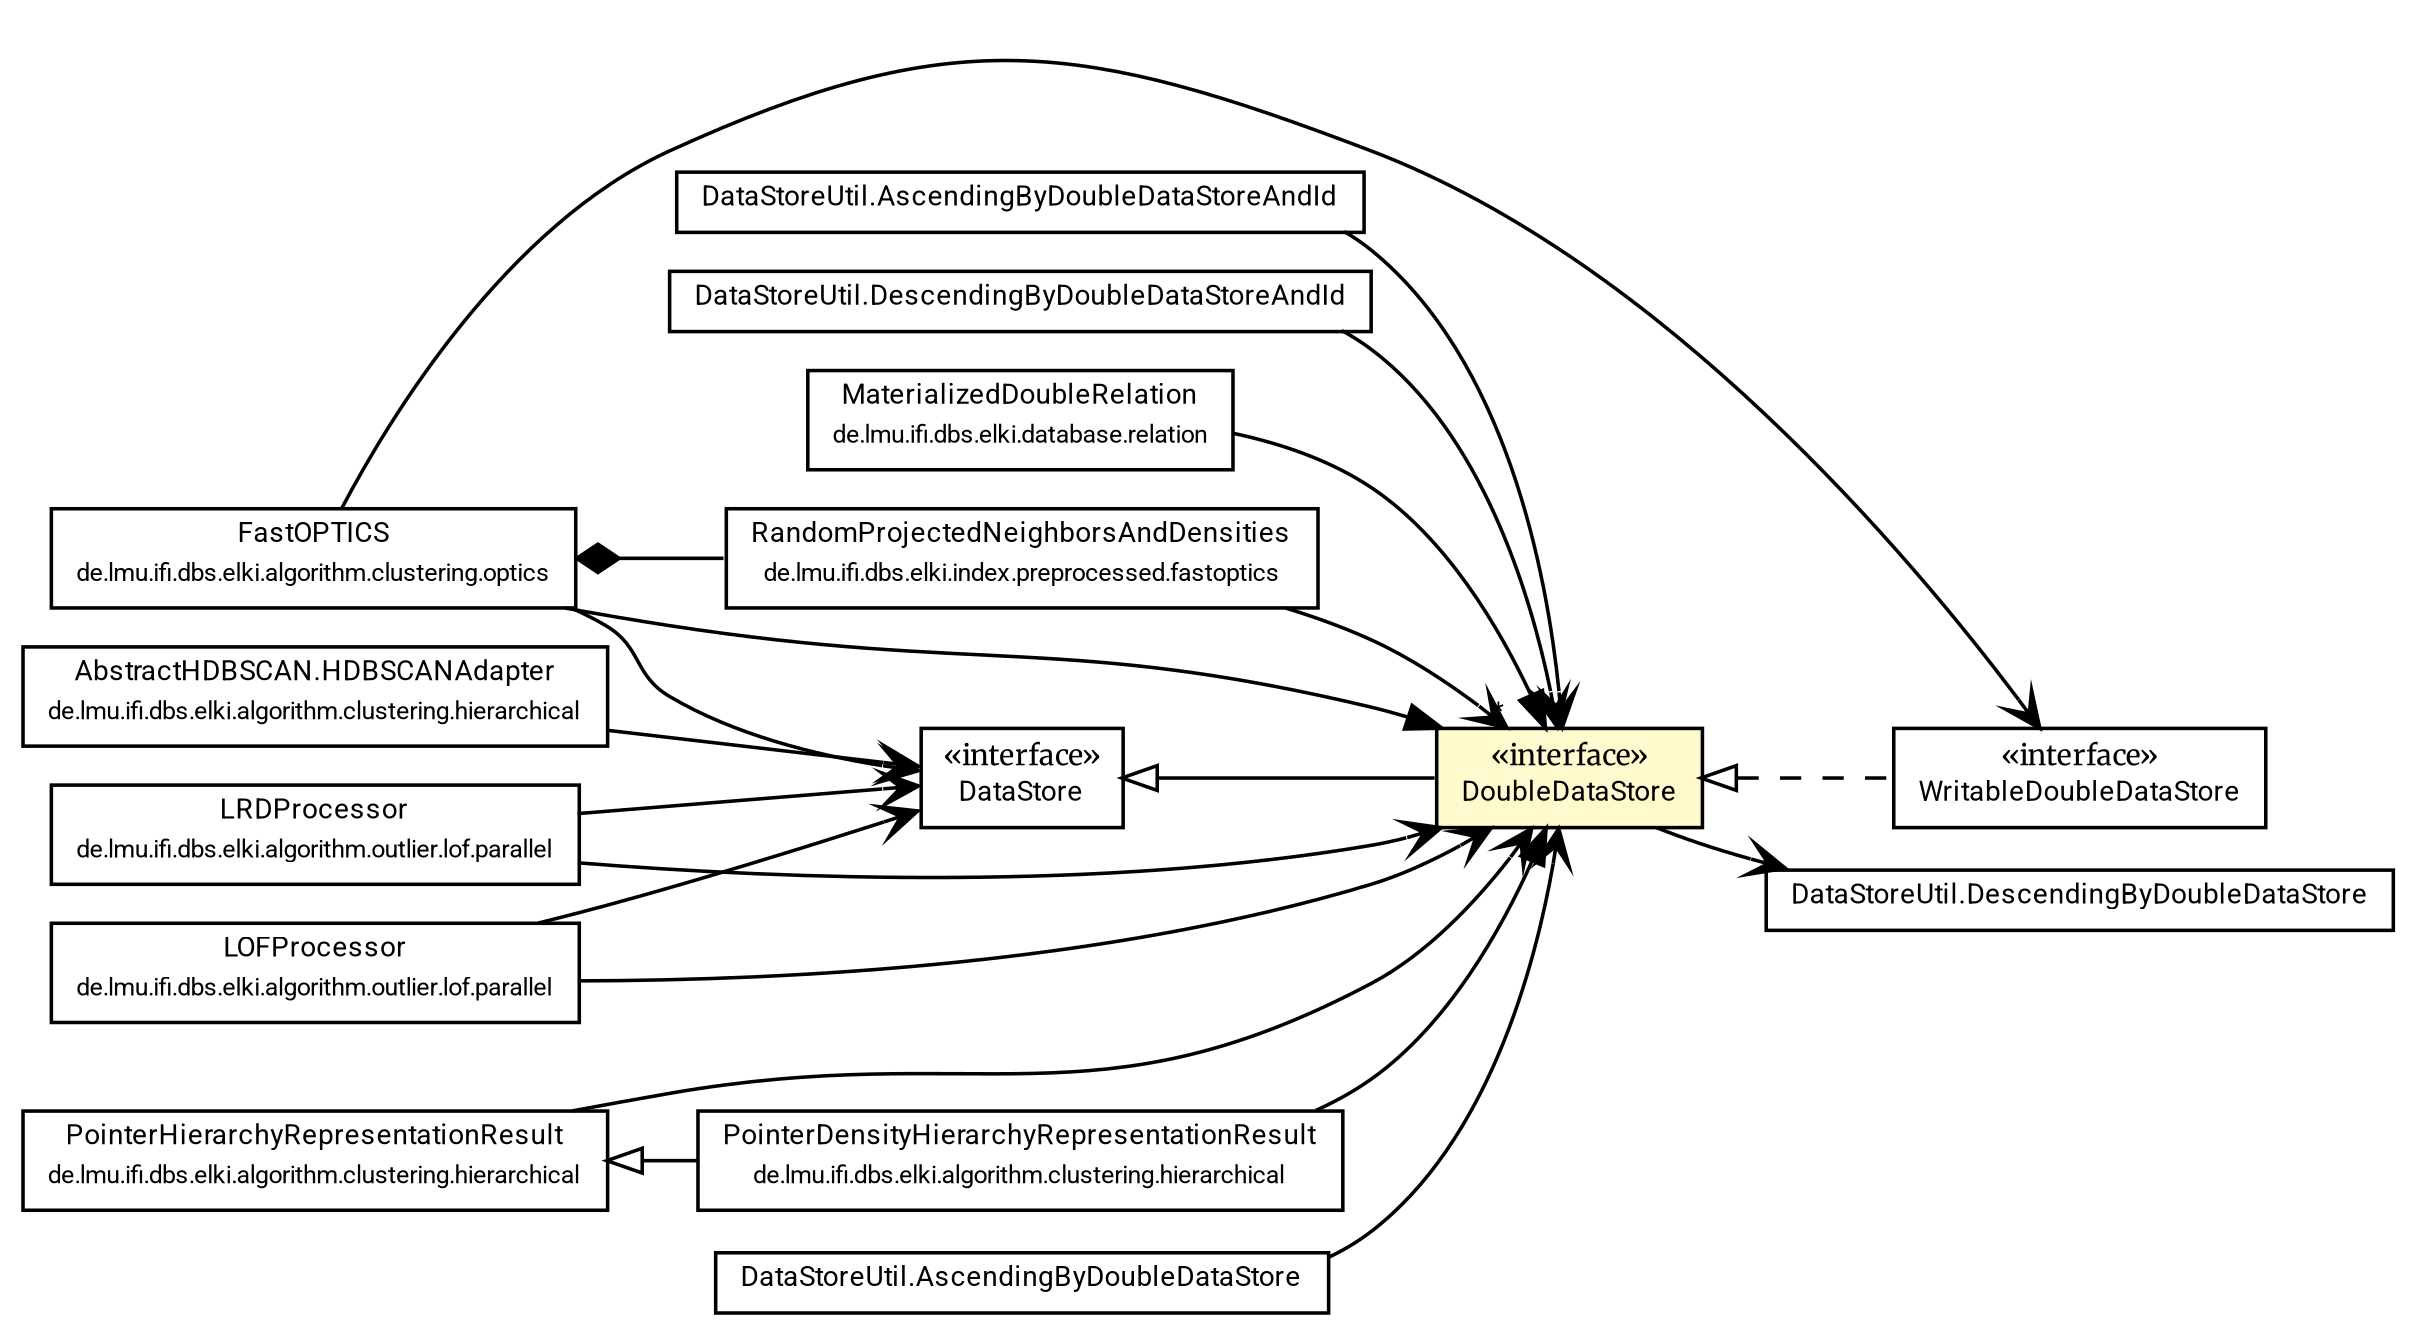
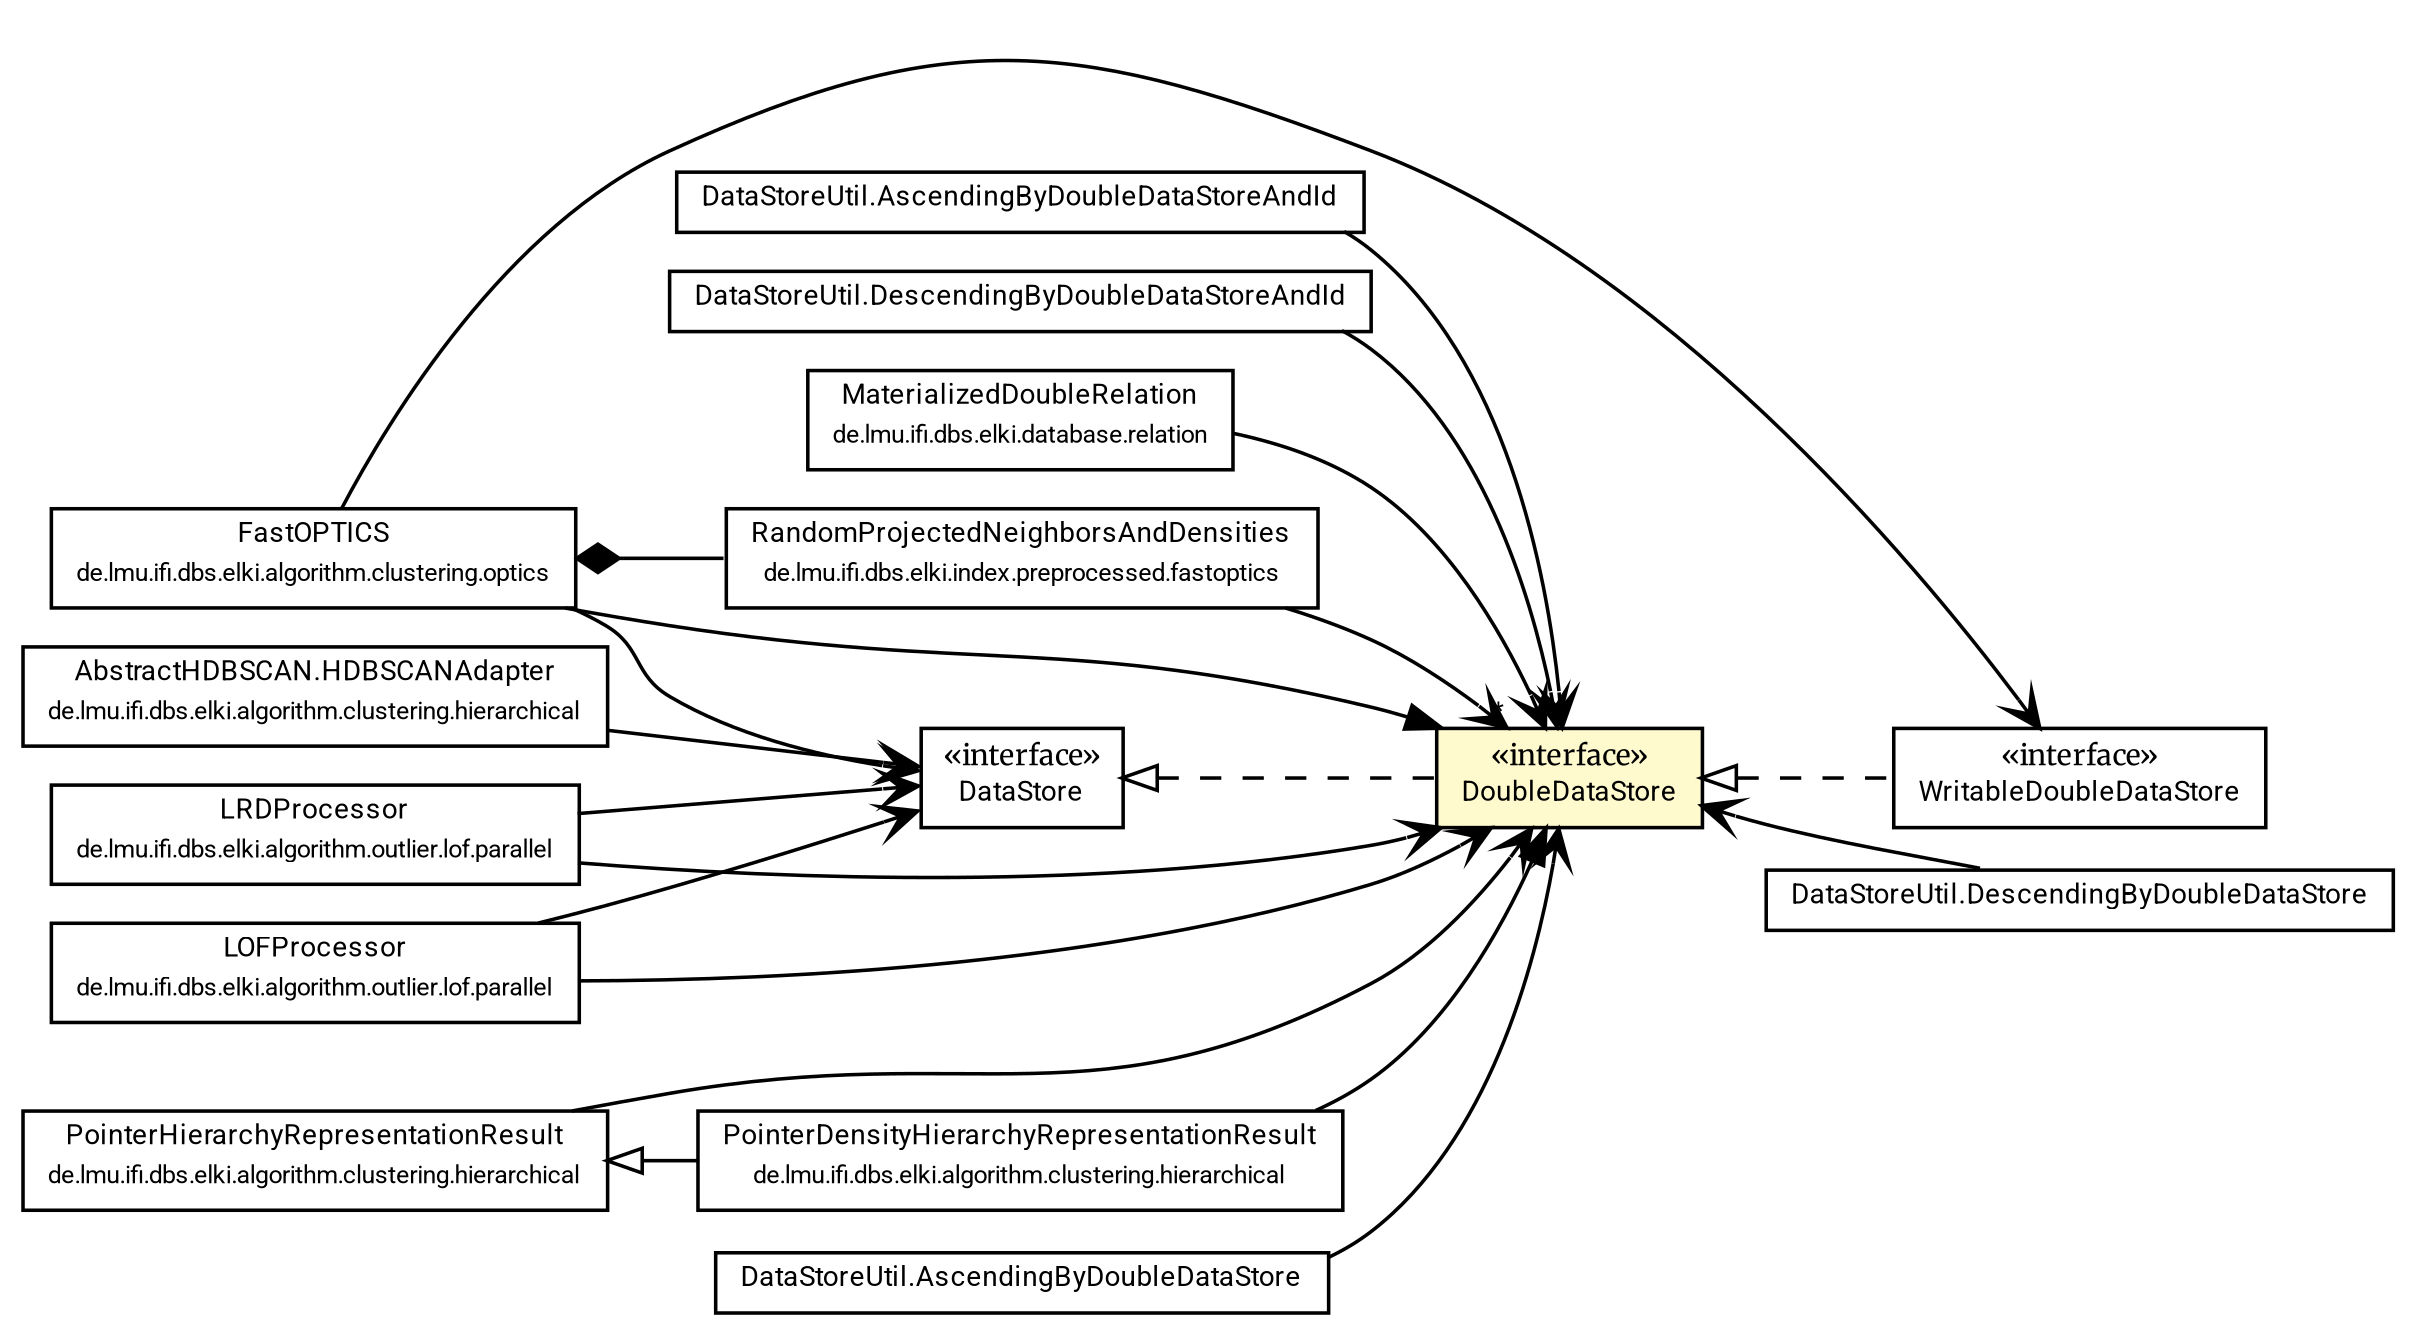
edge "MaterializedDoubleRelation" -> "DoubleDataStore": arrowhead normal -> open
edge "DoubleDataStore" -> "DataStore": style solid -> dashed
edge "DoubleDataStore" -> "DataStoreUtil.DescendingByDoubleDataStore": reversed
